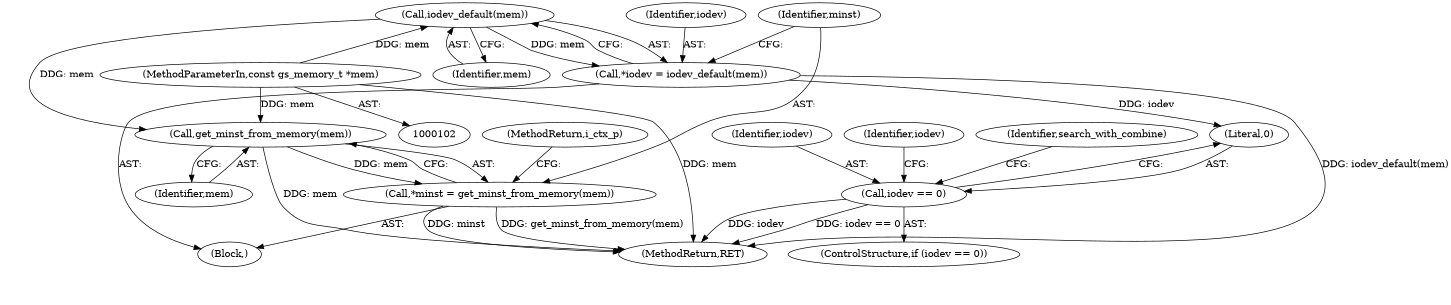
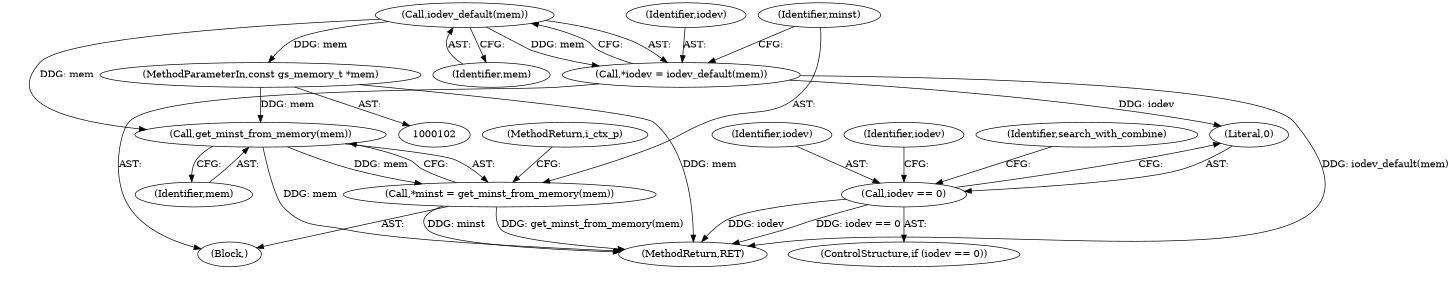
edge "(MethodParameterIn,const gs_memory_t *mem)" -> "(Call,iodev_default(mem))": reversed
